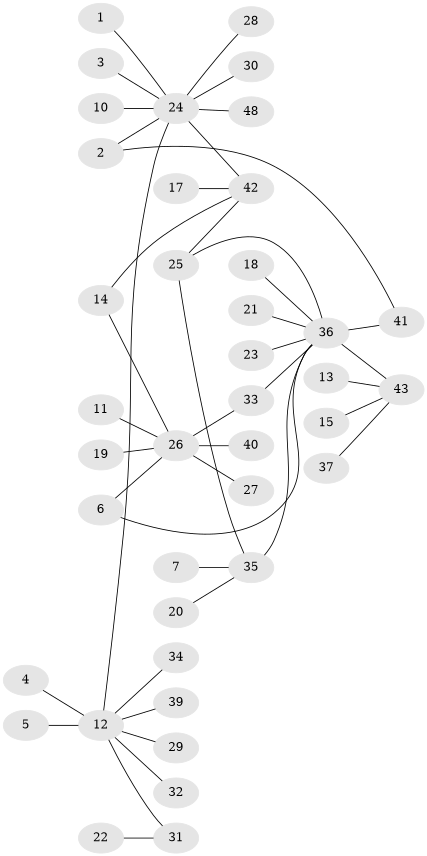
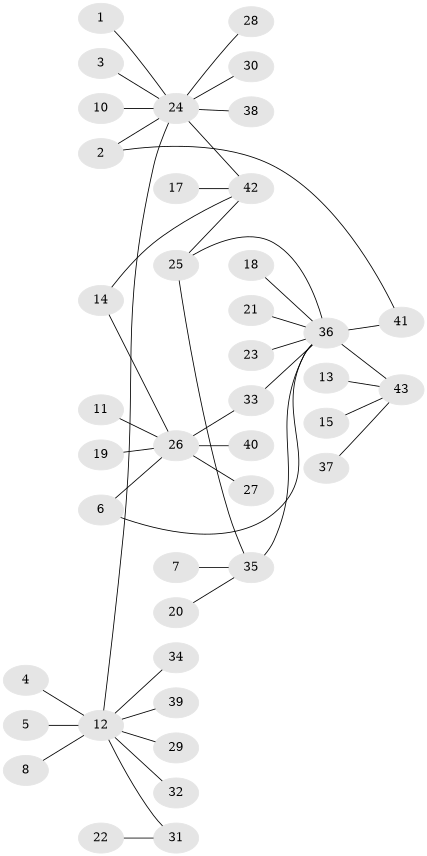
node "48": label "48" -> "38"
node "8": added
